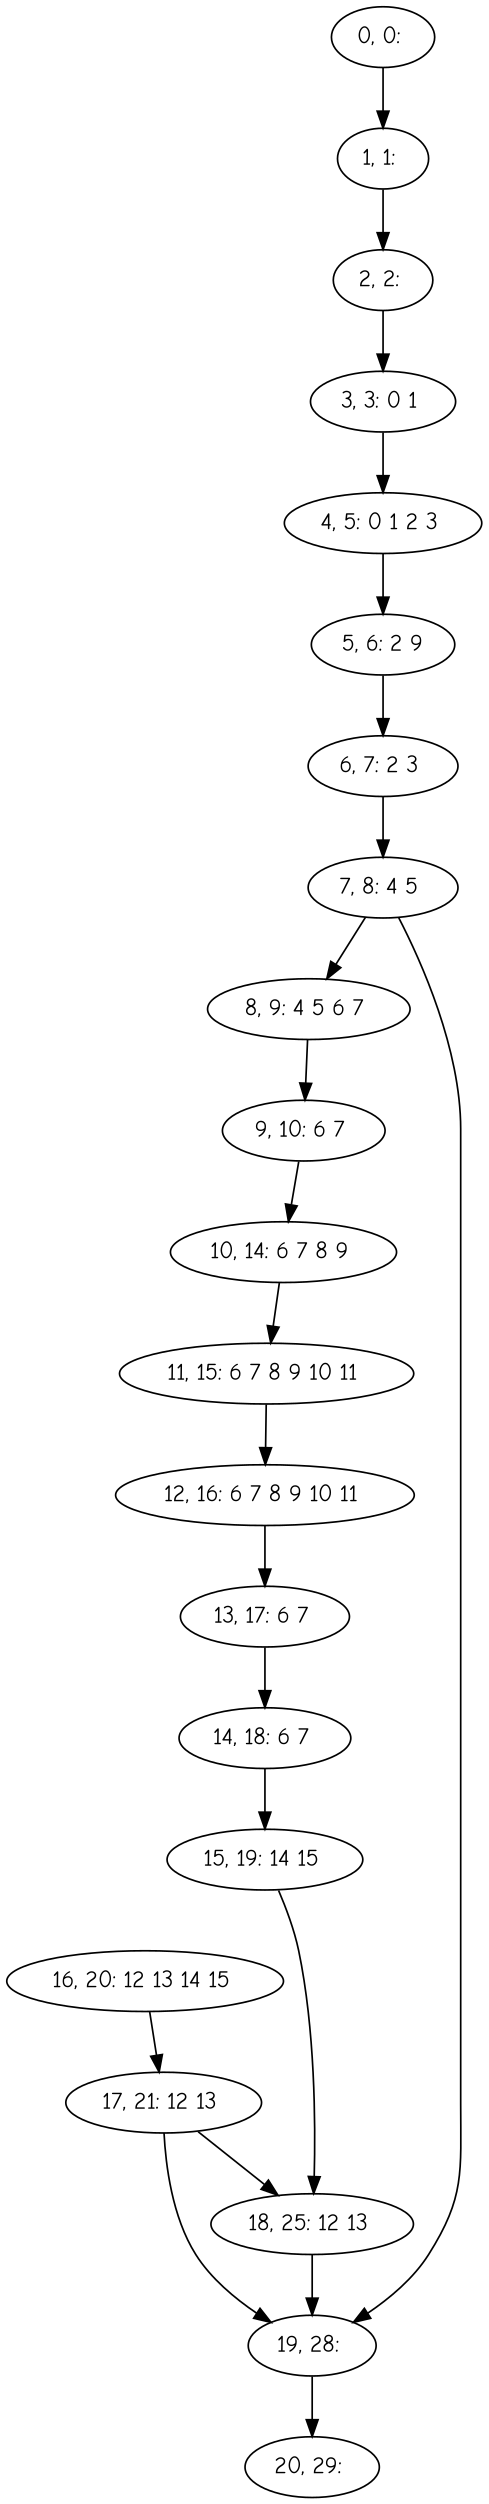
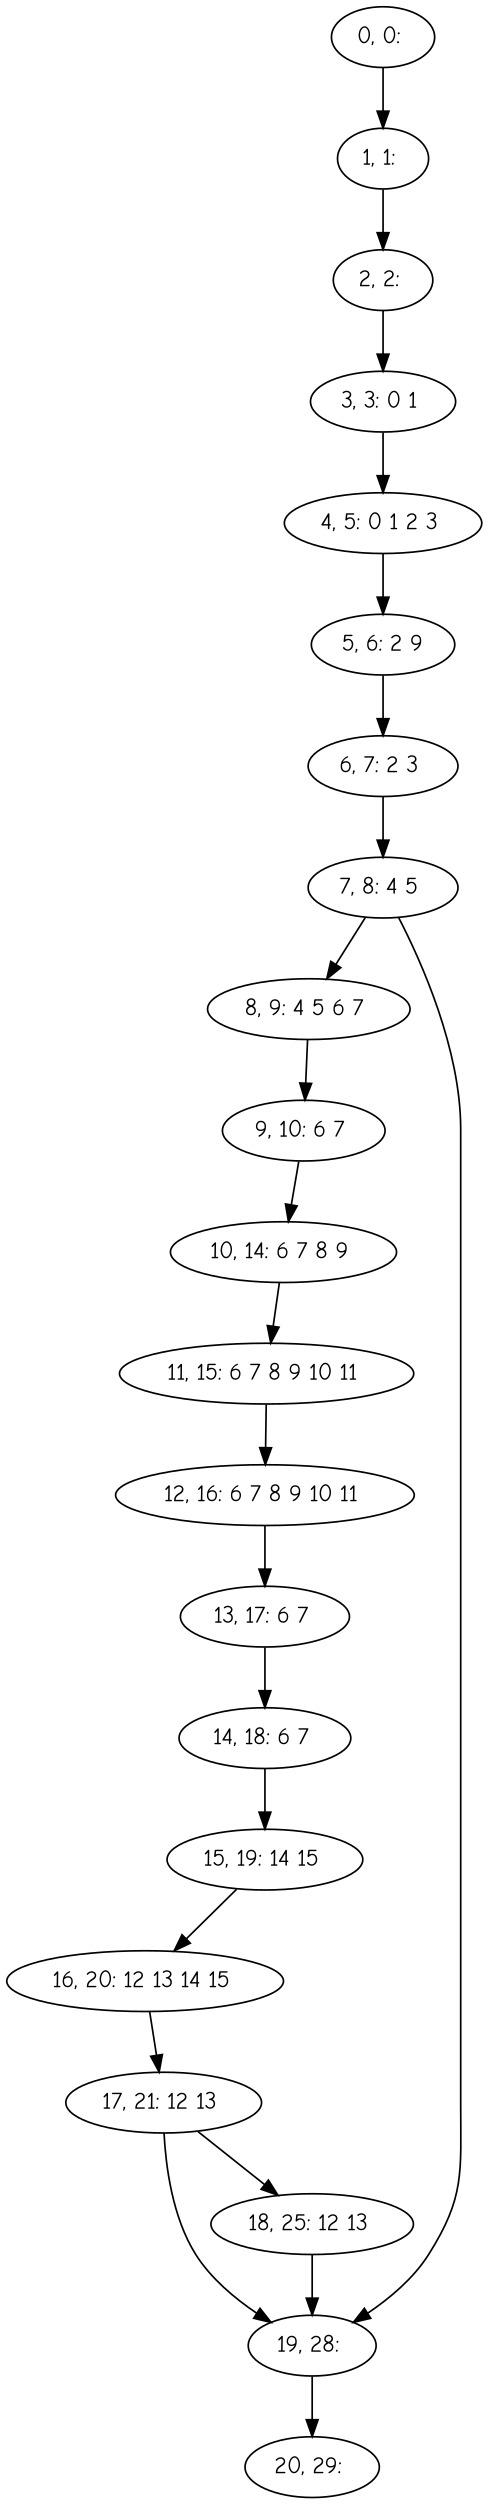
edge "15, 19: 14 15" -> "18, 25: 12 13": now "15, 19: 14 15" -> "16, 20: 12 13 14 15"
